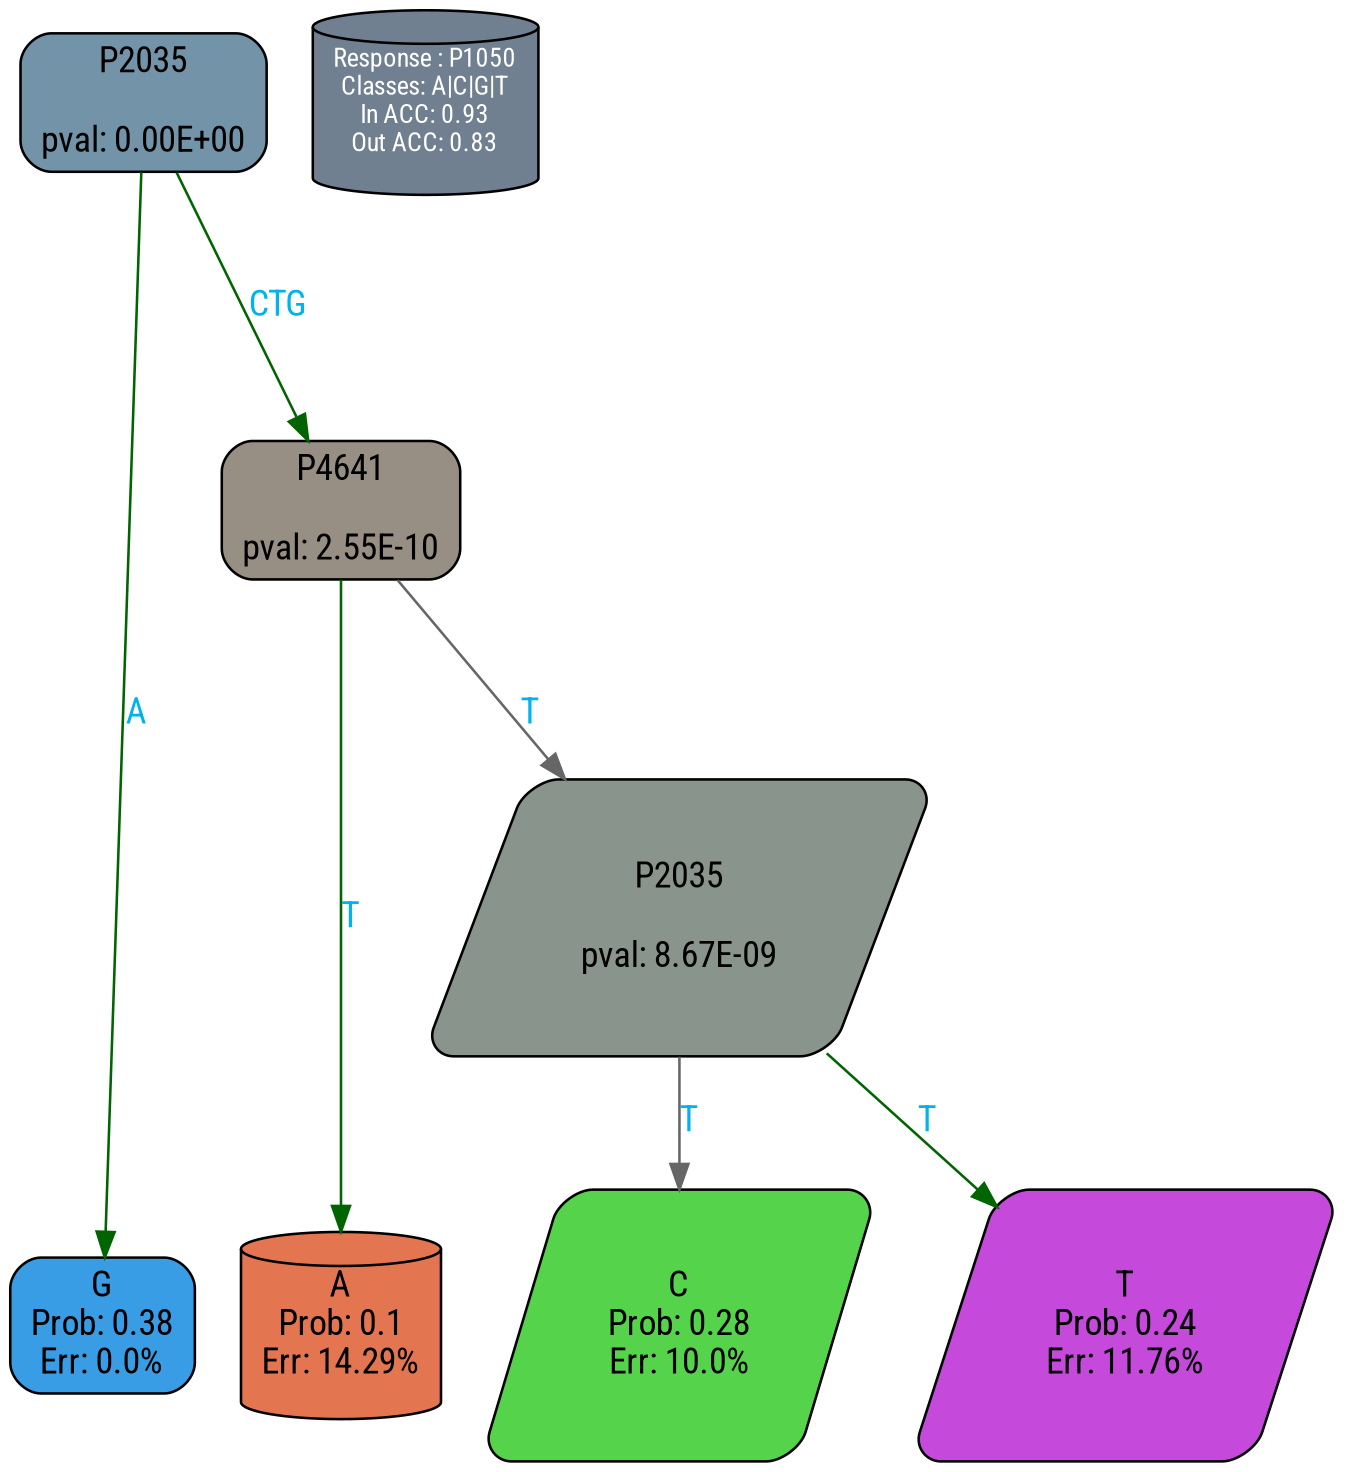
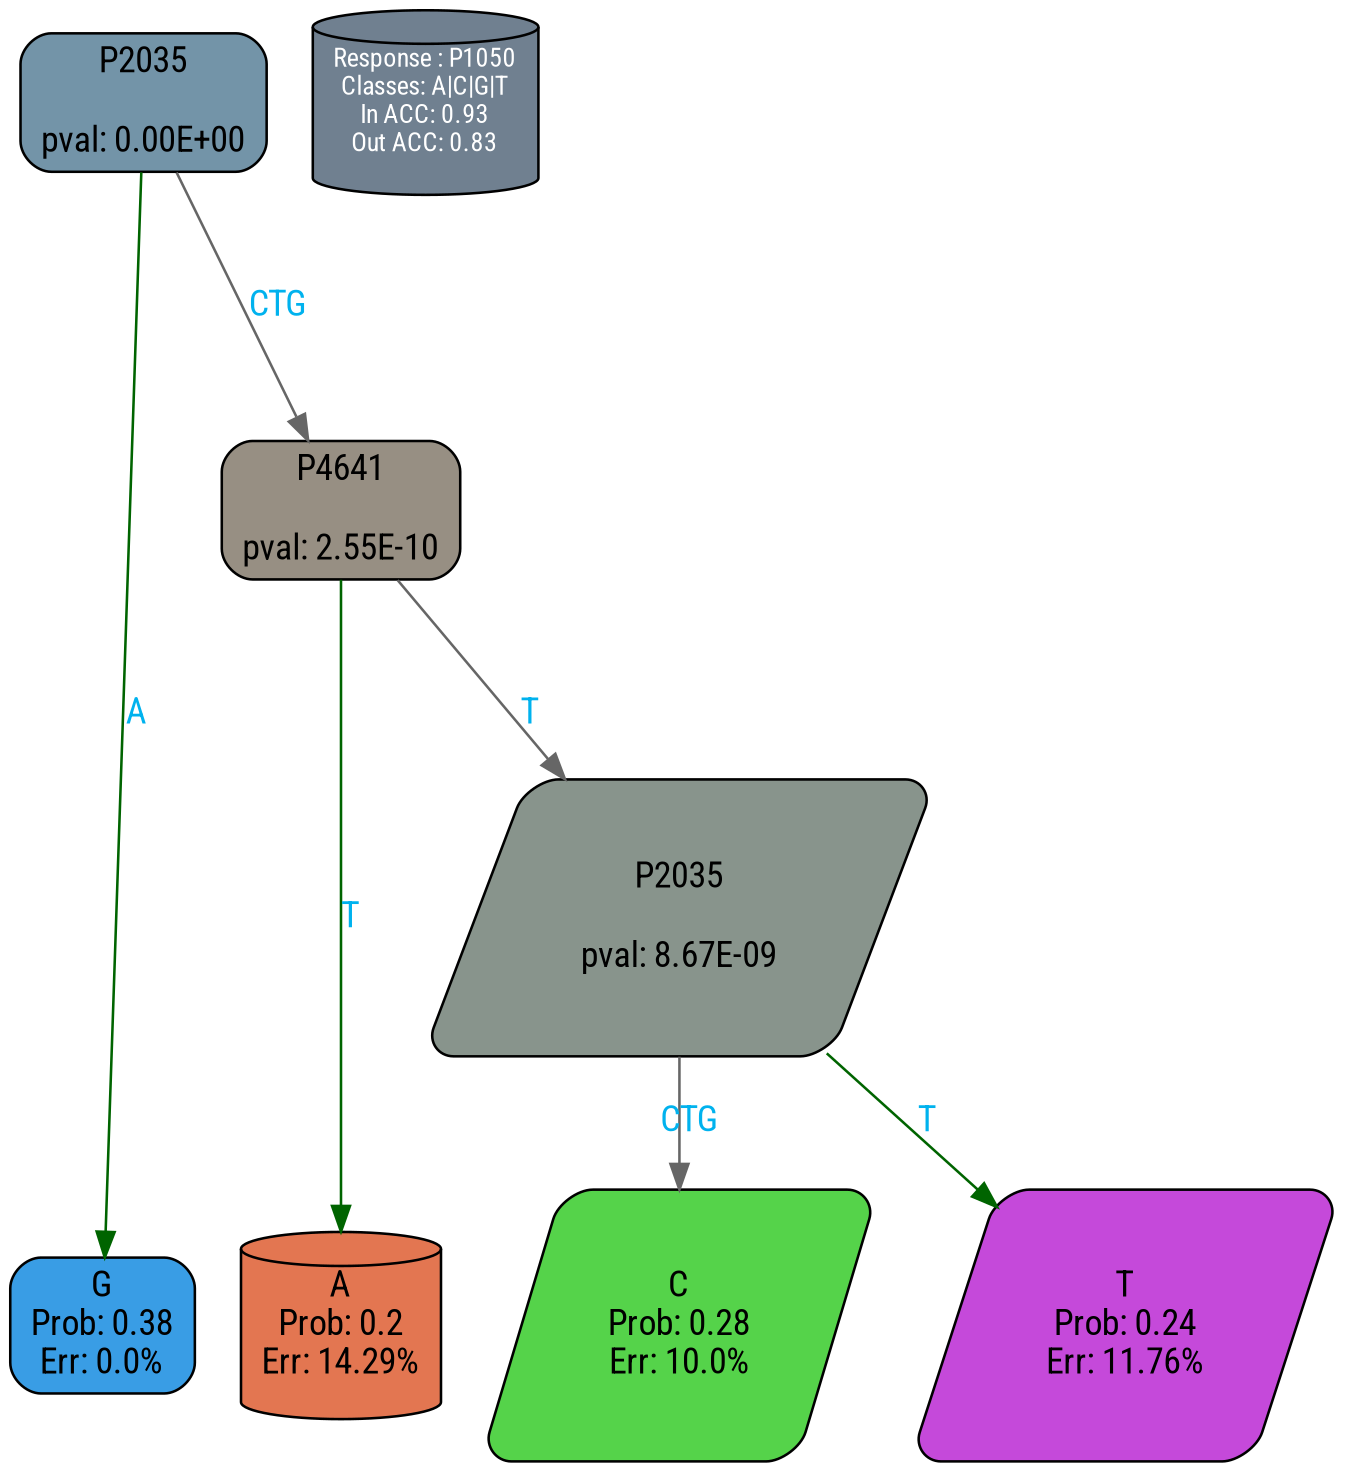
edge "P2035 pval: 0.00E+00" -> "P4641 pval: 2.55E-10": color darkgreen -> gray40
edge "P2035 pval: 8.67E-09" -> "C Prob: 0.28 Err: 10.0%": label "T" -> "CTG"
node "A Prob: 0.1 Err: 14.29%": label "A Prob: 0.1 Err: 14.29%" -> "A Prob: 0.2 Err: 14.29%"
